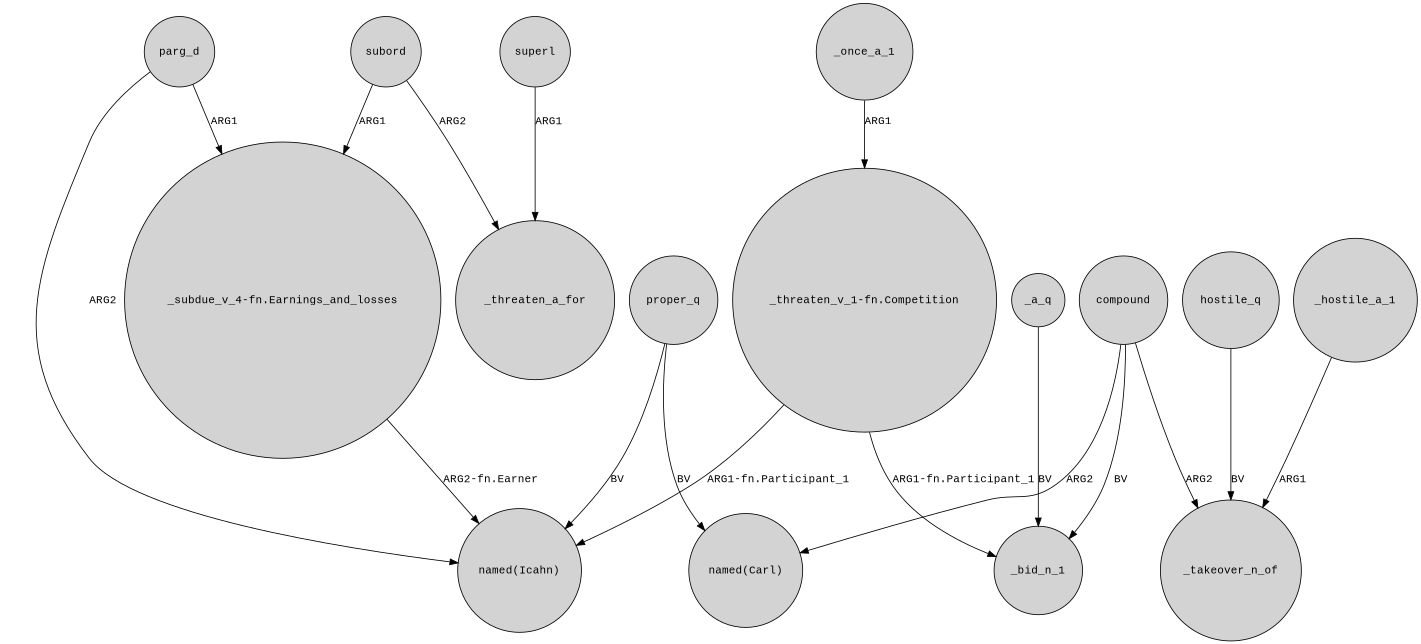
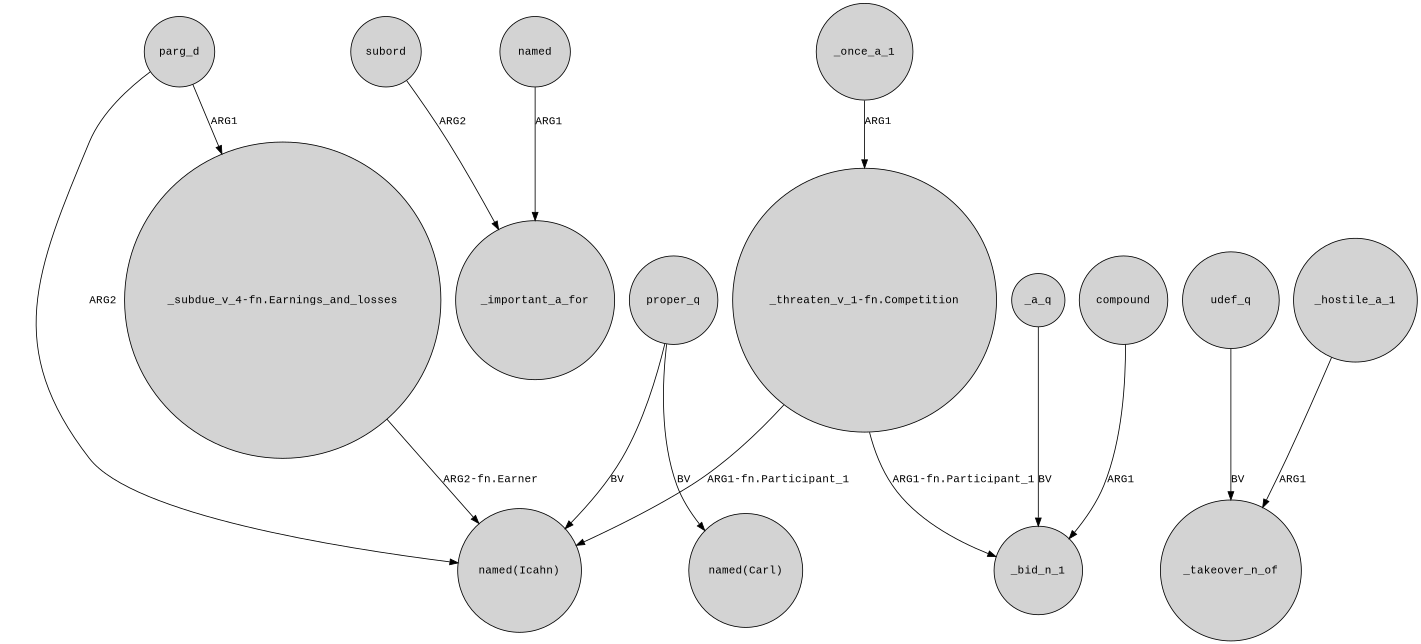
node "superl": label "superl" -> "named"
edge "subord" -> "_subdue_v_4-fn.Earnings_and_losses": removed, label "ARG1"
node "_threaten_a_for": label "_threaten_a_for" -> "_important_a_for"
node "hostile_q": label "hostile_q" -> "udef_q"
edge "compound" -> "_takeover_n_of": removed, label "ARG2"
edge "compound" -> "_bid_n_1": label "BV" -> "ARG1"
edge "compound" -> "named(Carl)": removed, label "ARG2"
